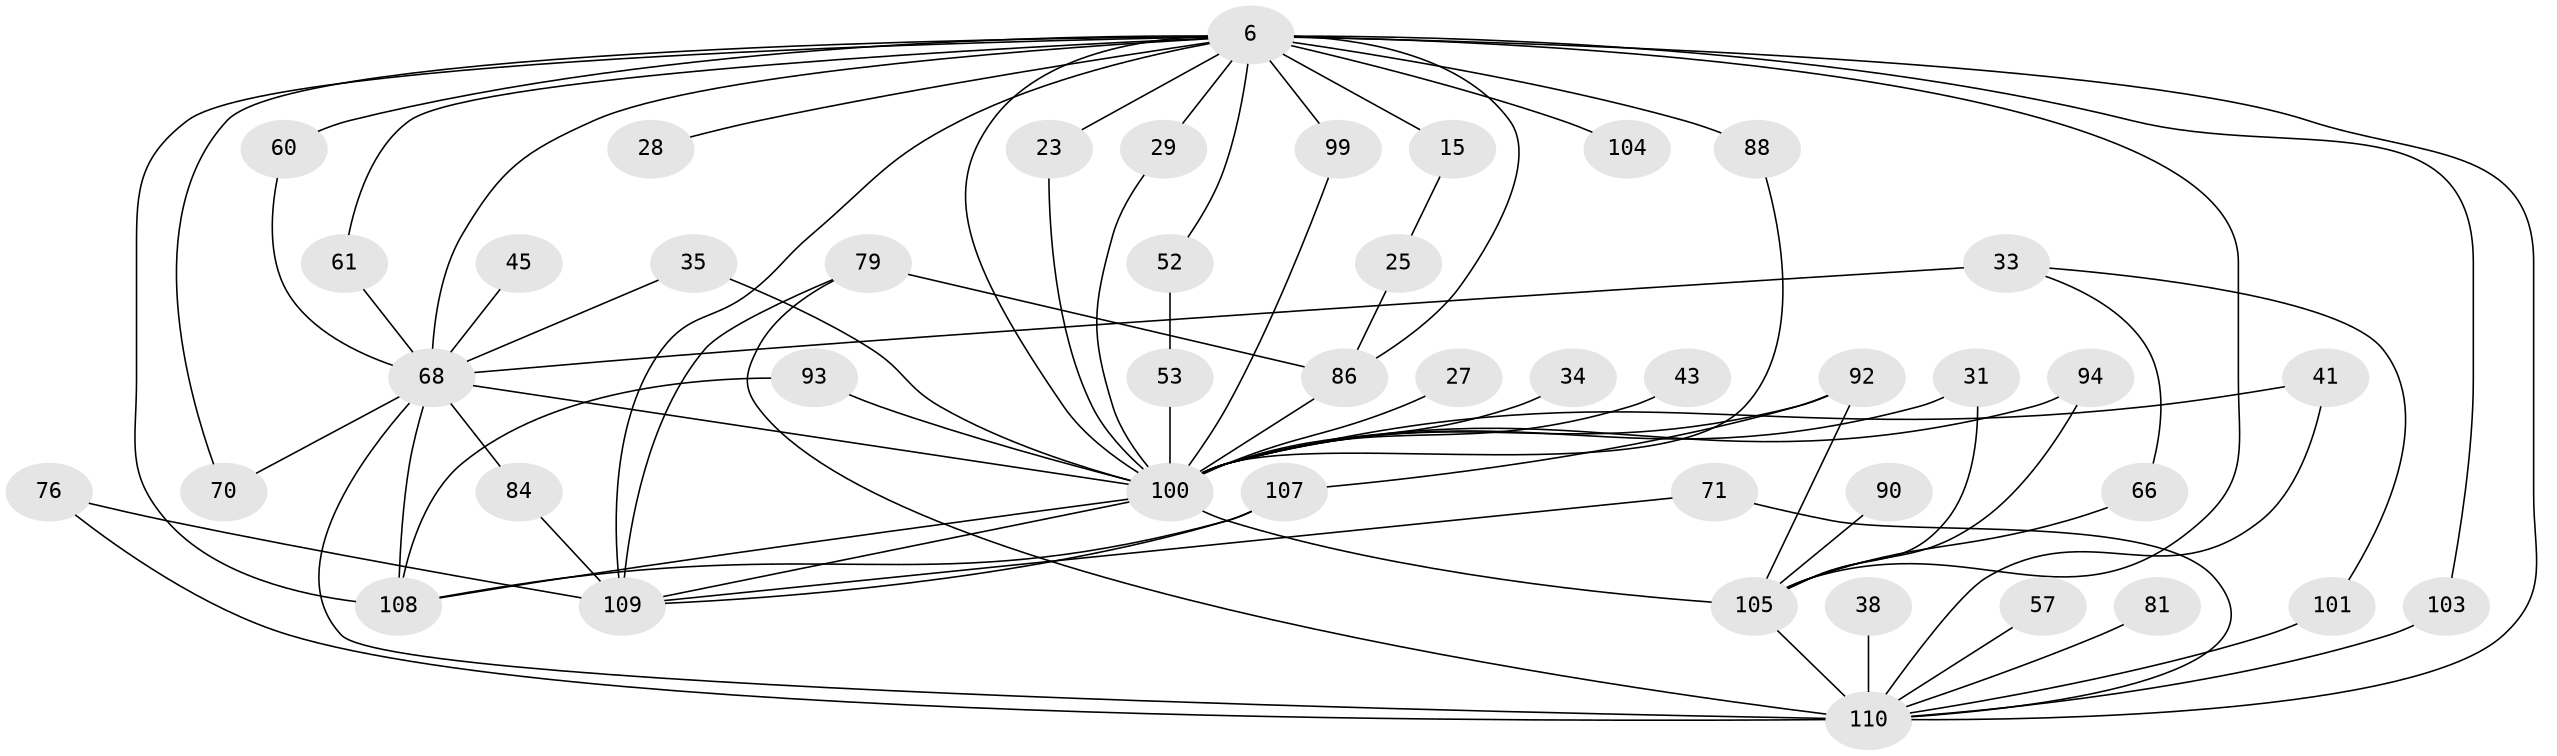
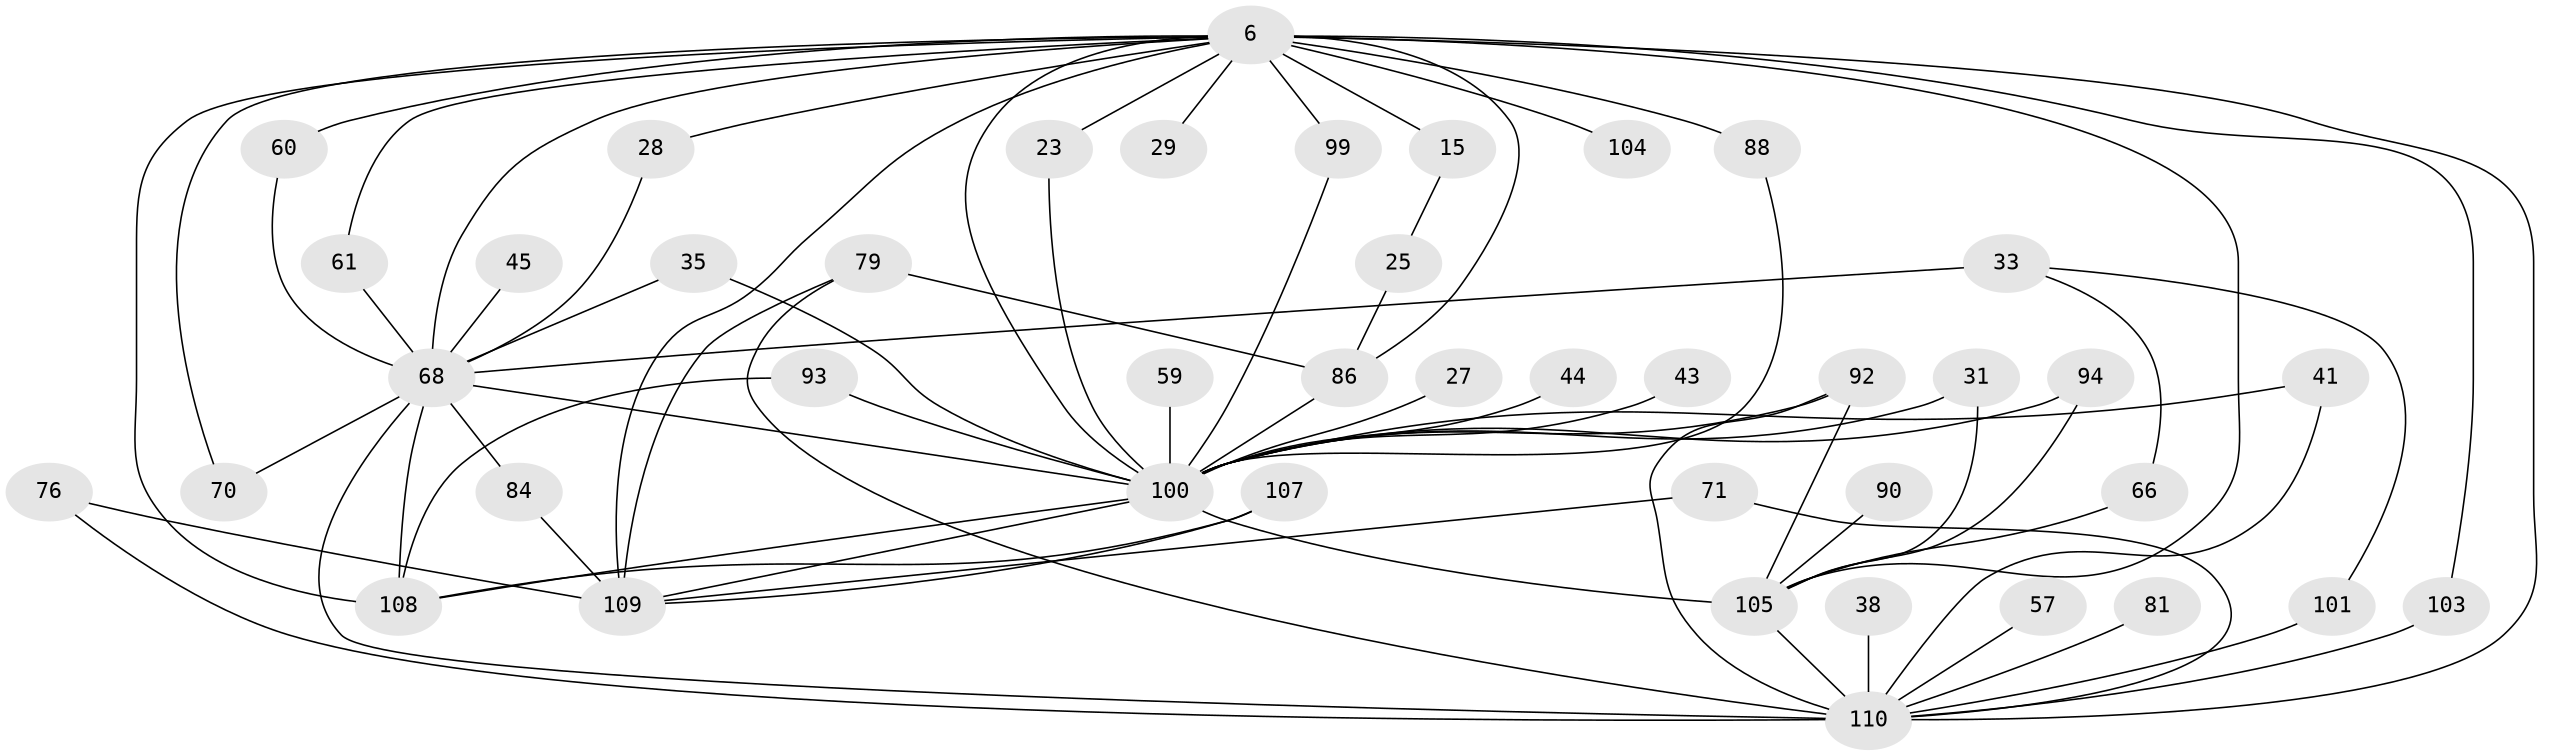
node "52": removed
edge "28" -- "68": added
edge "29" -- "100": removed
node "53": label "53" -> "59"
node "34": label "34" -> "44"
edge "92" -- "107": now "92" -- "110"
